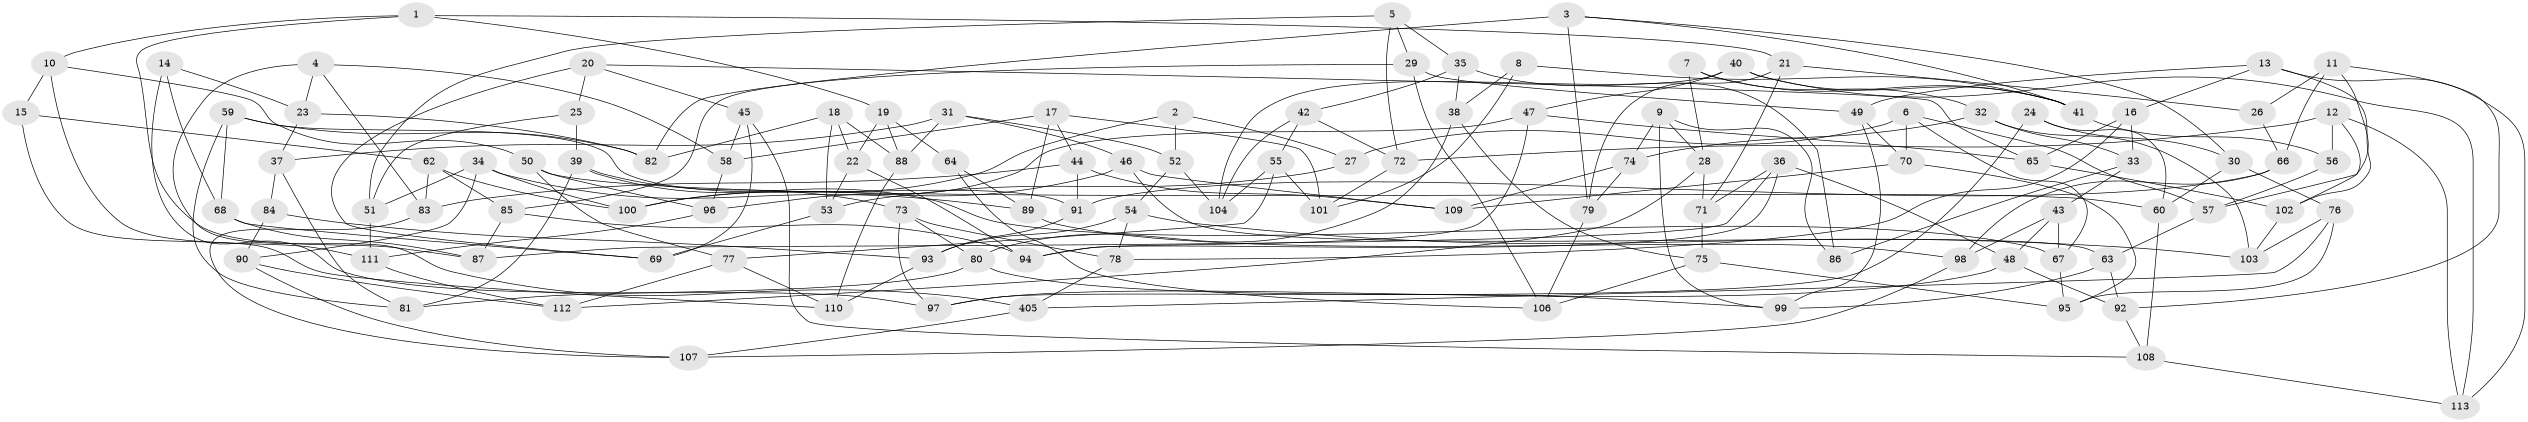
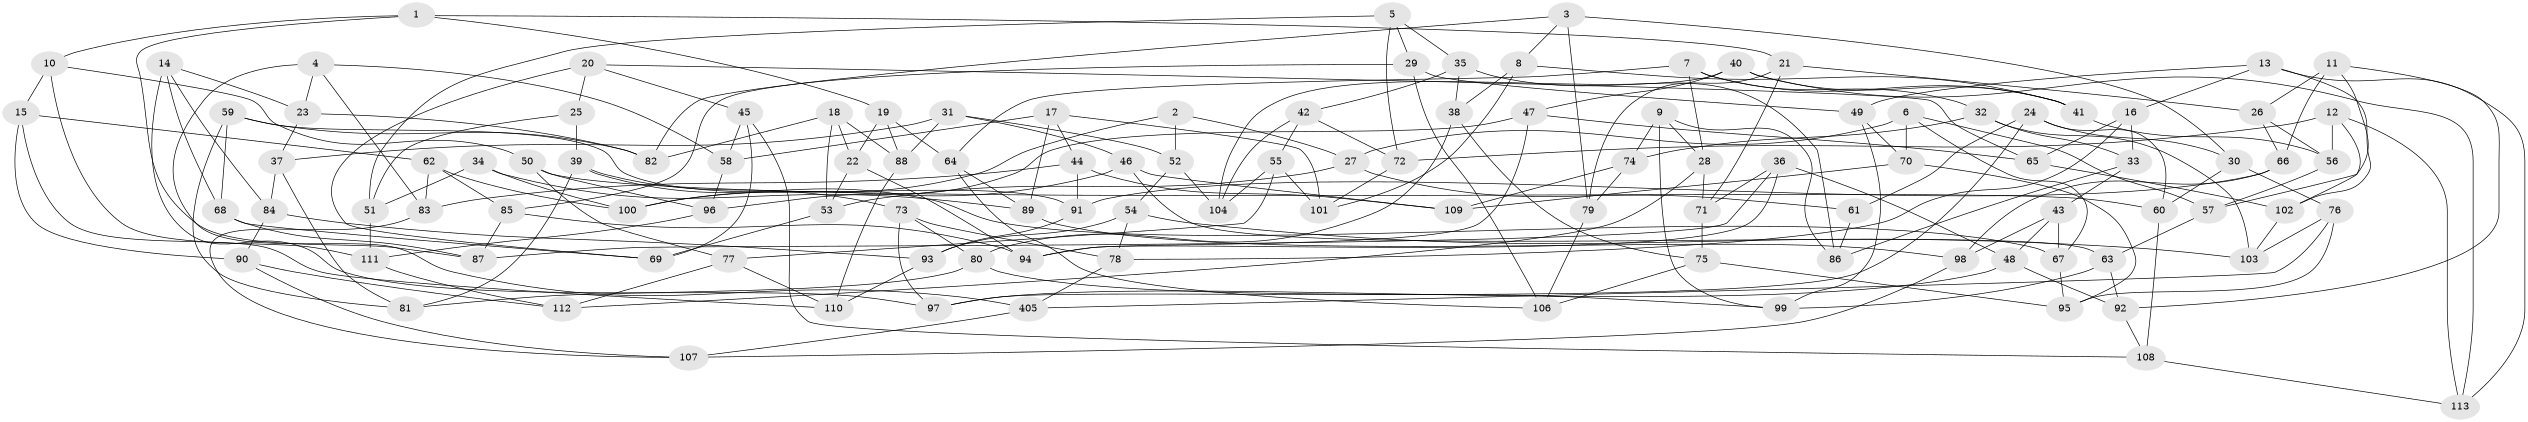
edge "3" -- "41": now "3" -- "8"
edge "7" -- "64": added
edge "26" -- "56": added
edge "14" -- "84": added
node "61": added
edge "34" -- "90": now "15" -- "90"
